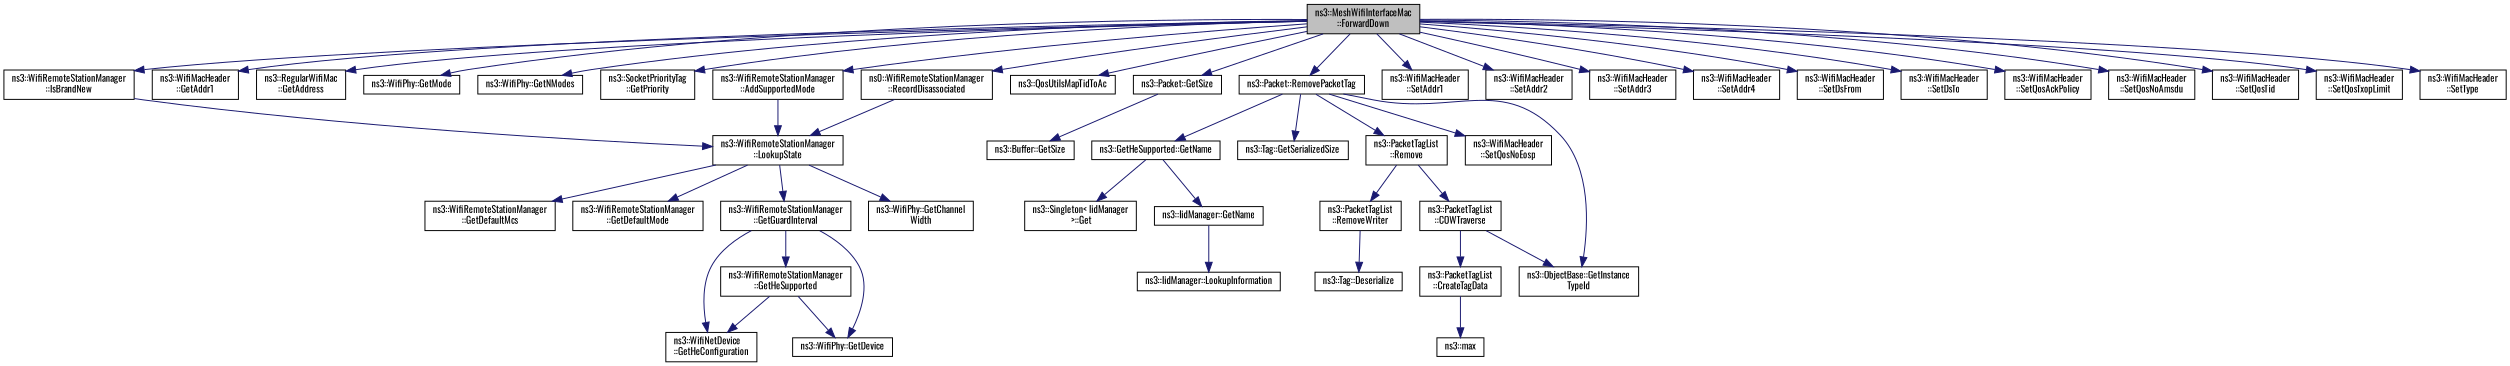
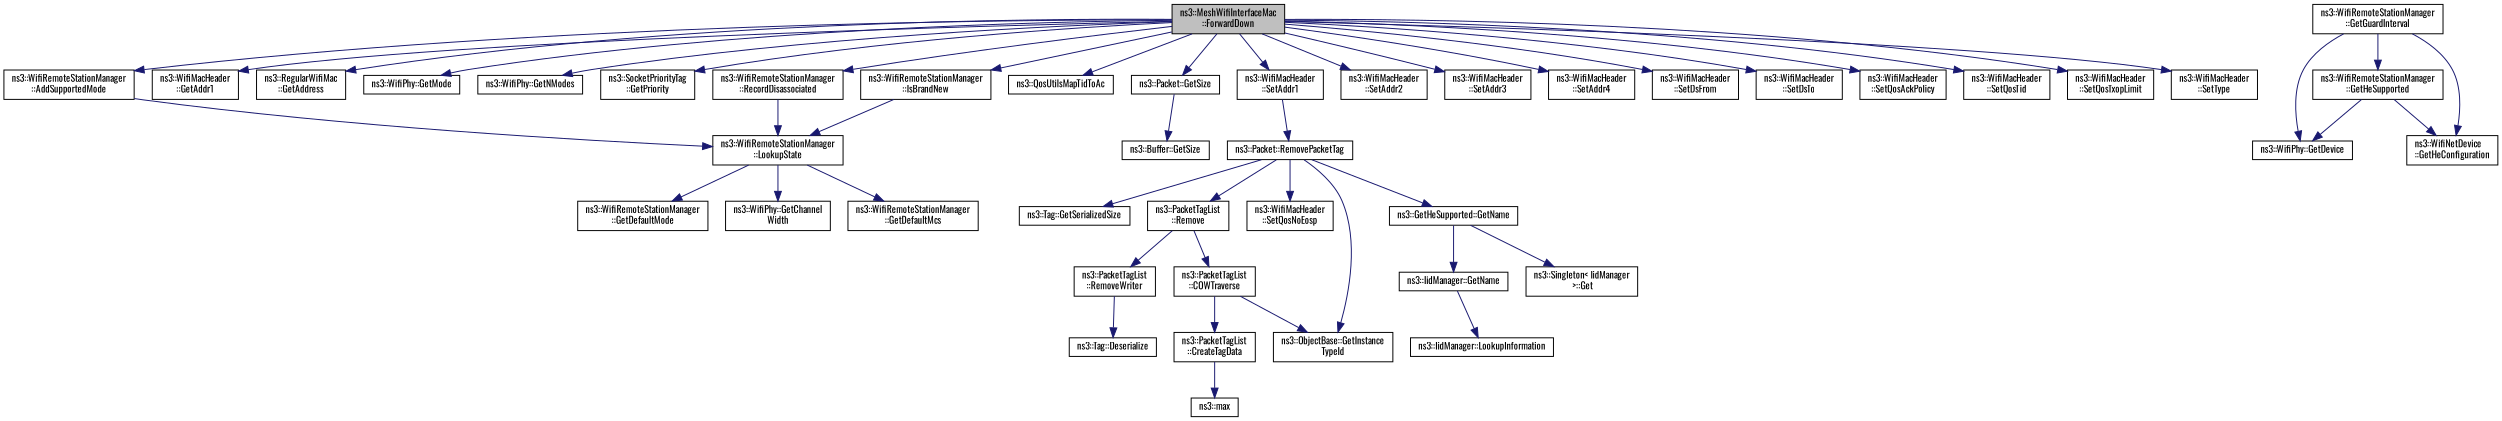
edge "ns3::MeshWifiInterfaceMac ::ForwardDown" -> "ns3::Packet::RemovePacketTag": now "ns3::WifiMacHeader ::SetAddr1" -> "ns3::Packet::RemovePacketTag"
node "ns0::WifiRemoteStationManager ::RecordDisassociated": label "ns0::WifiRemoteStationManager ::RecordDisassociated" -> "ns3::WifiRemoteStationManager ::RecordDisassociated"
node "ns3::WifiMacHeader ::SetQosNoAmsdu": removed
edge "ns3::WifiRemoteStationManager ::LookupState" -> "ns3::WifiRemoteStationManager ::GetGuardInterval": removed
